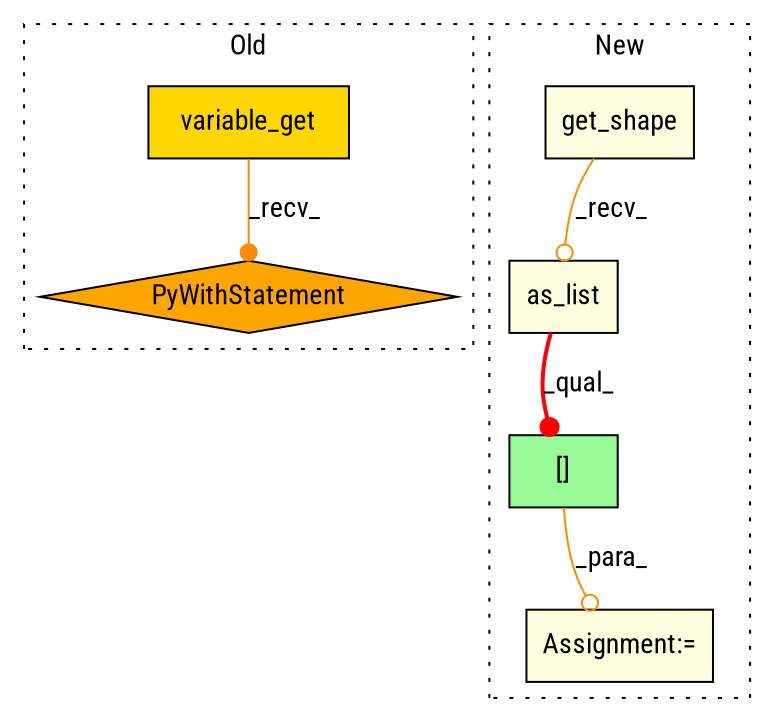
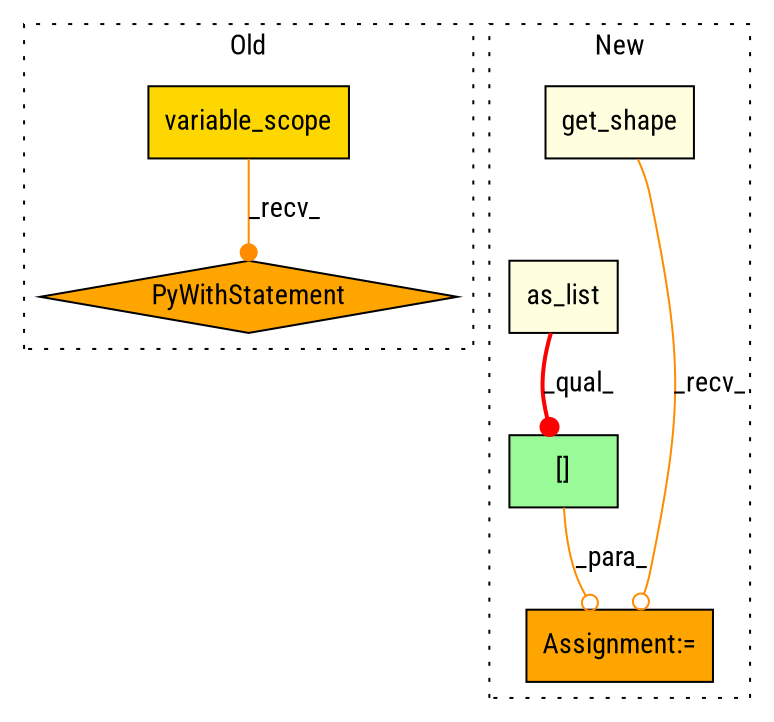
node "variable_get": label "variable_get" -> "variable_scope"
edge "get_shape" -> "as_list": now "get_shape" -> "Assignment:="
node "Assignment:=": fillcolor lightyellow -> orange
